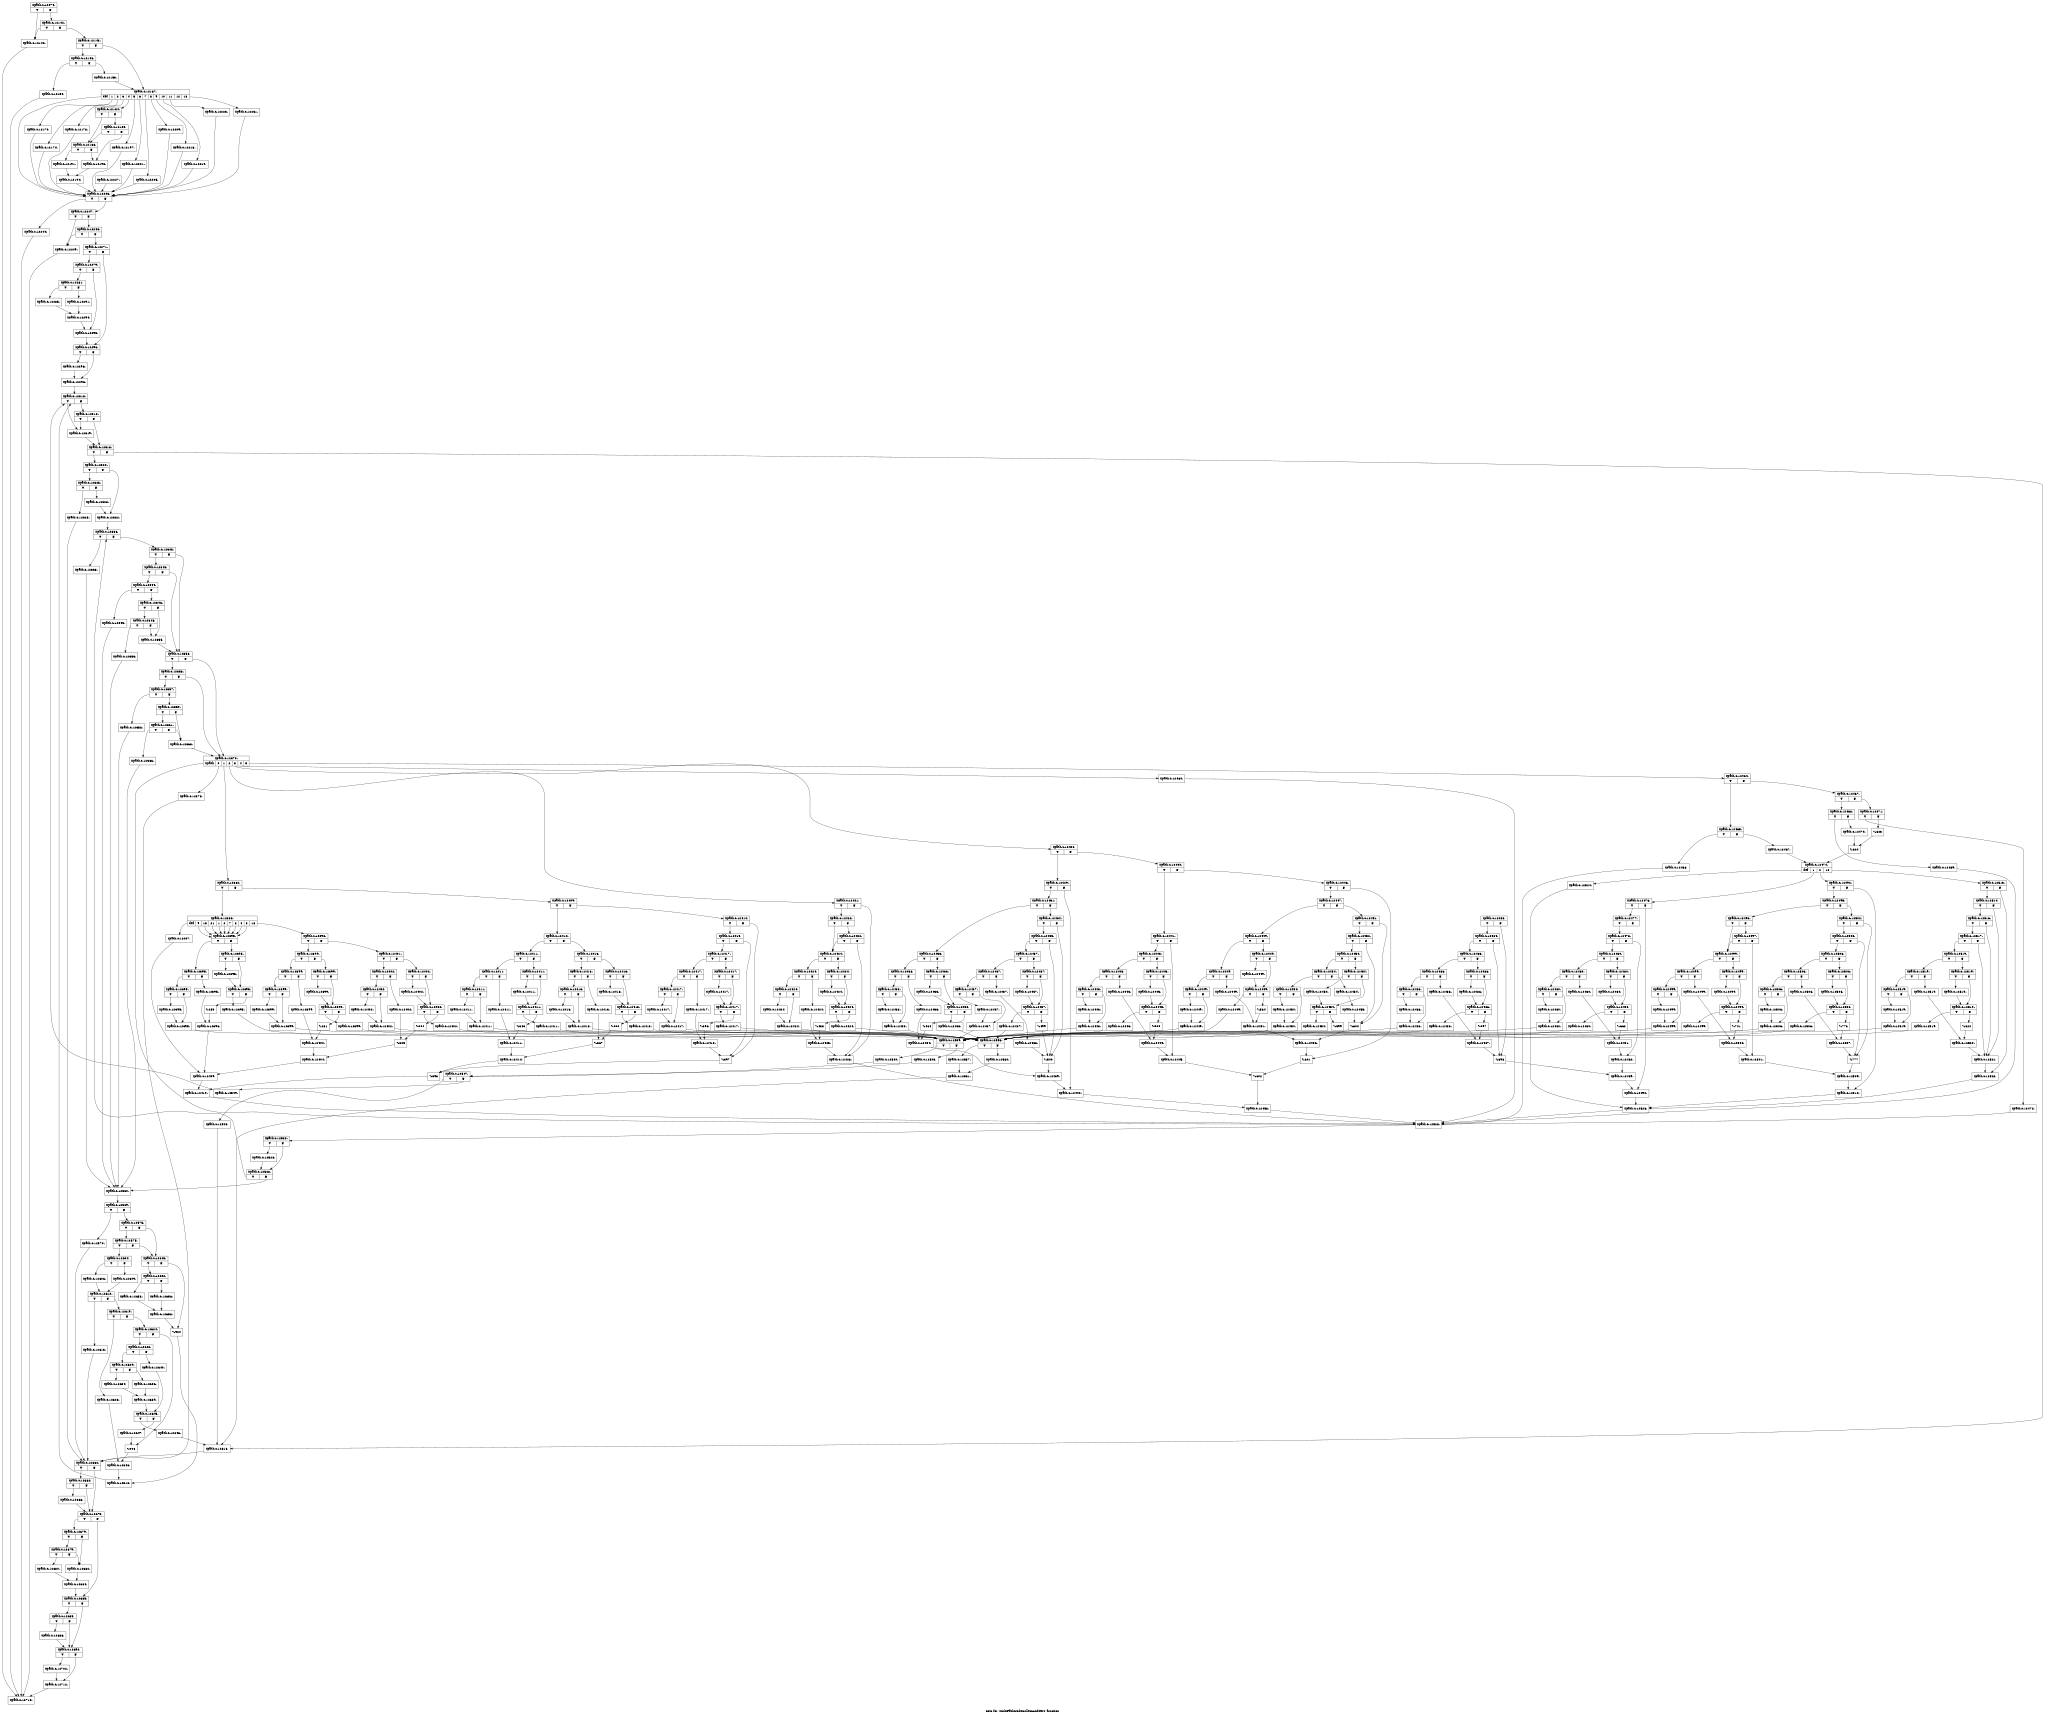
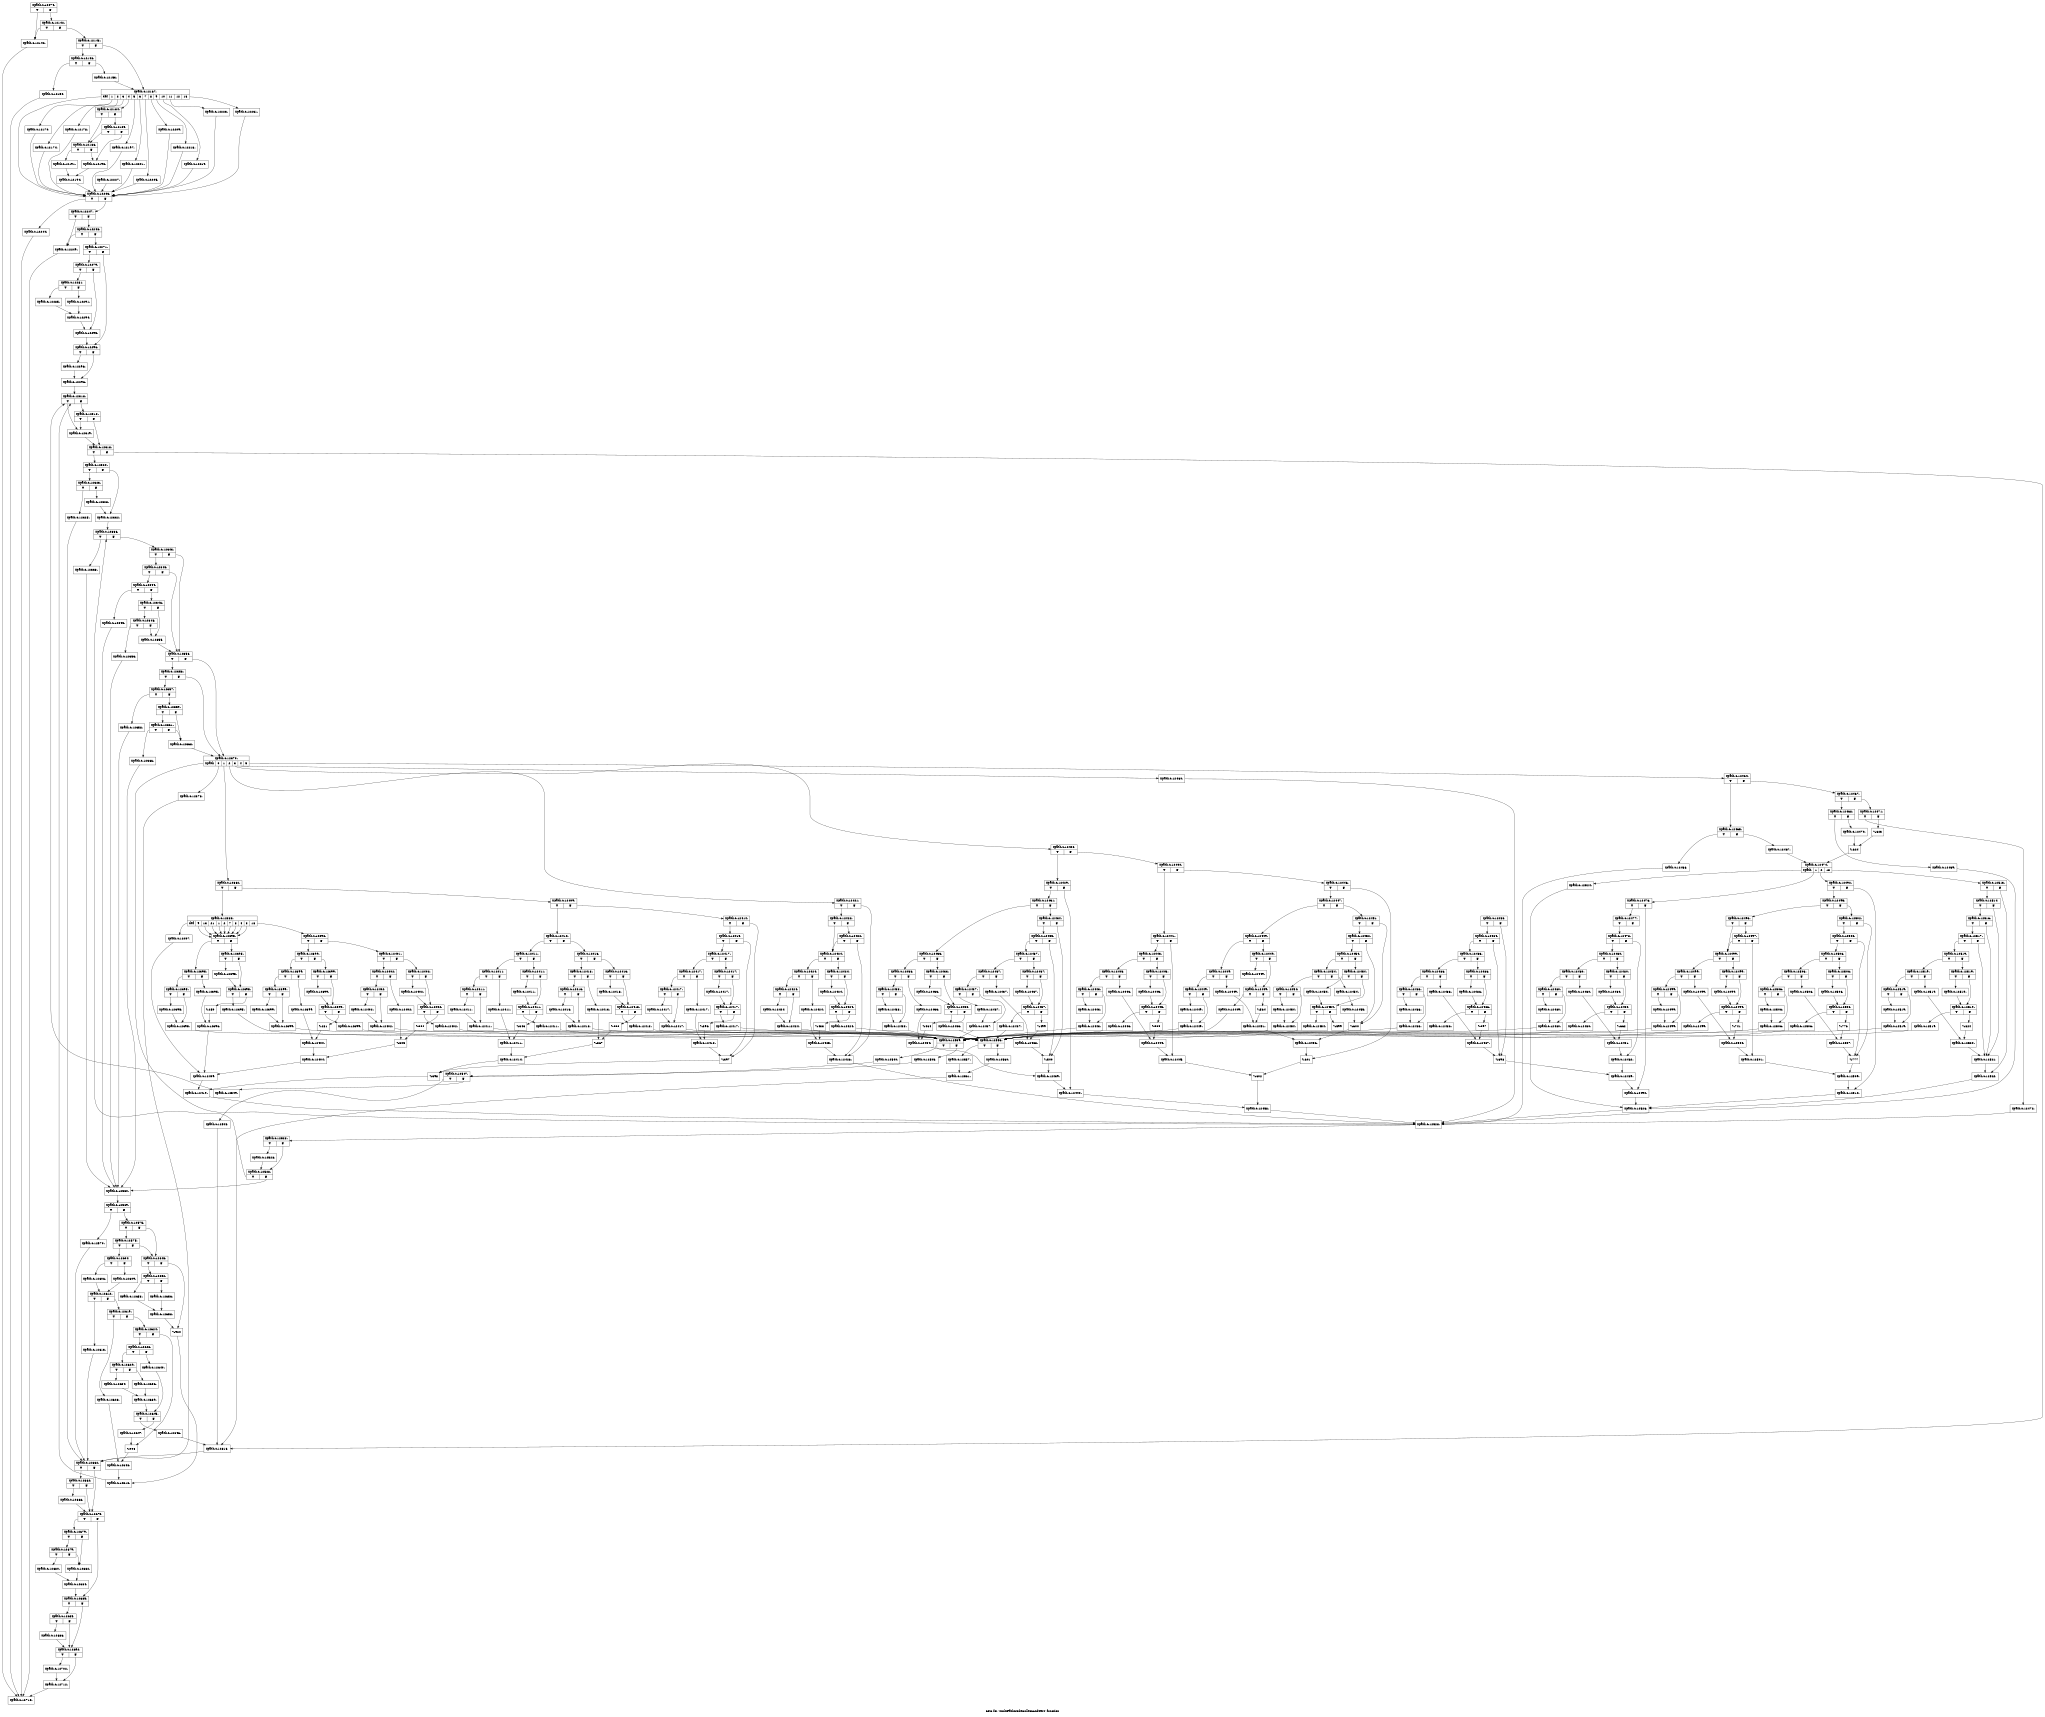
node "xpath.c:12474:": text "def" -> "xpath"
edge "%499" -> "%500": now "%499" -> "xpath.c:12438:"
